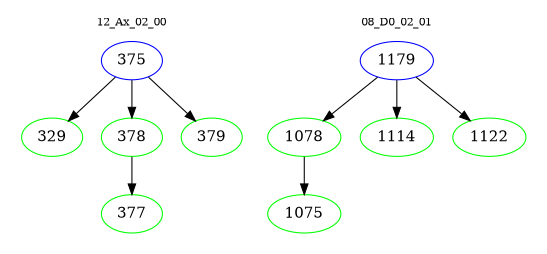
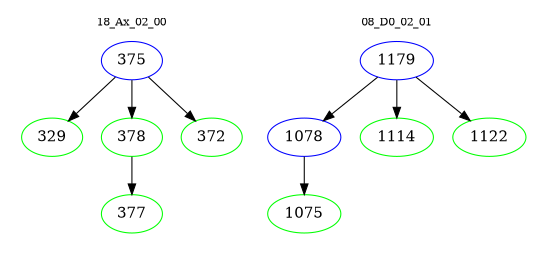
cluster "12_Ax_02_00": label "12_Ax_02_00" -> "18_Ax_02_00"
node "379": label "379" -> "372"
node "1078": color green -> blue
